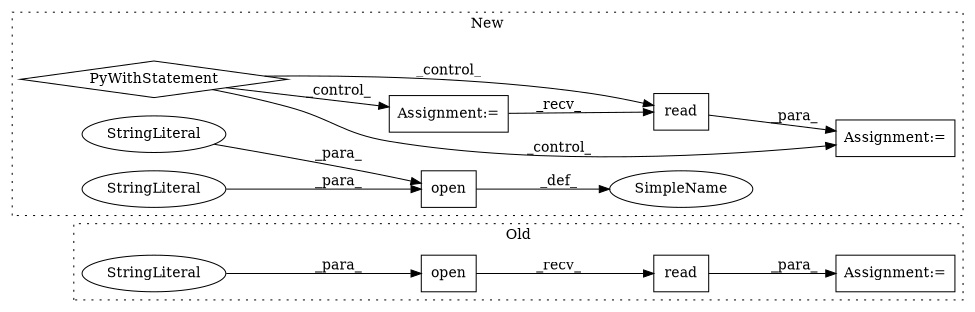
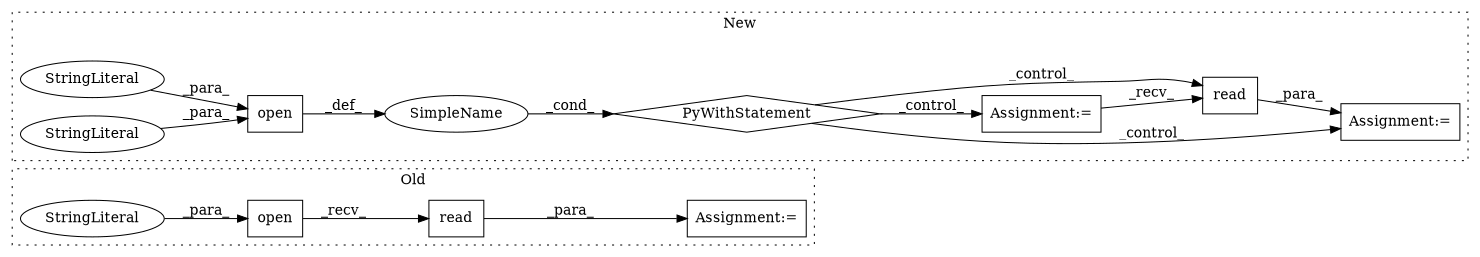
edge "SimpleName" -> "PyWithStatement": added, label "_cond_"
